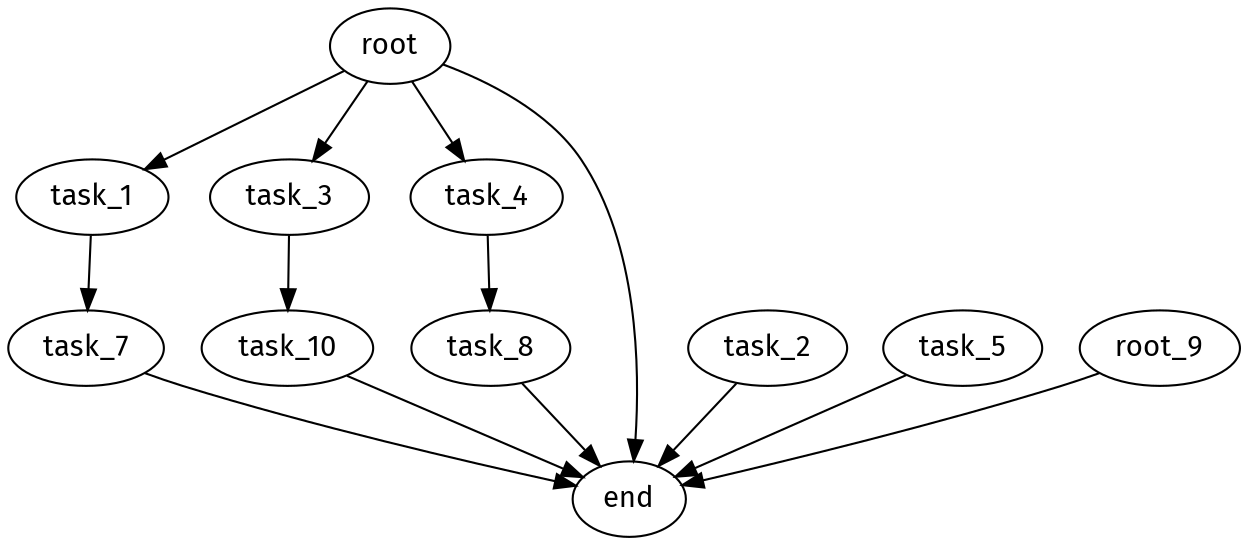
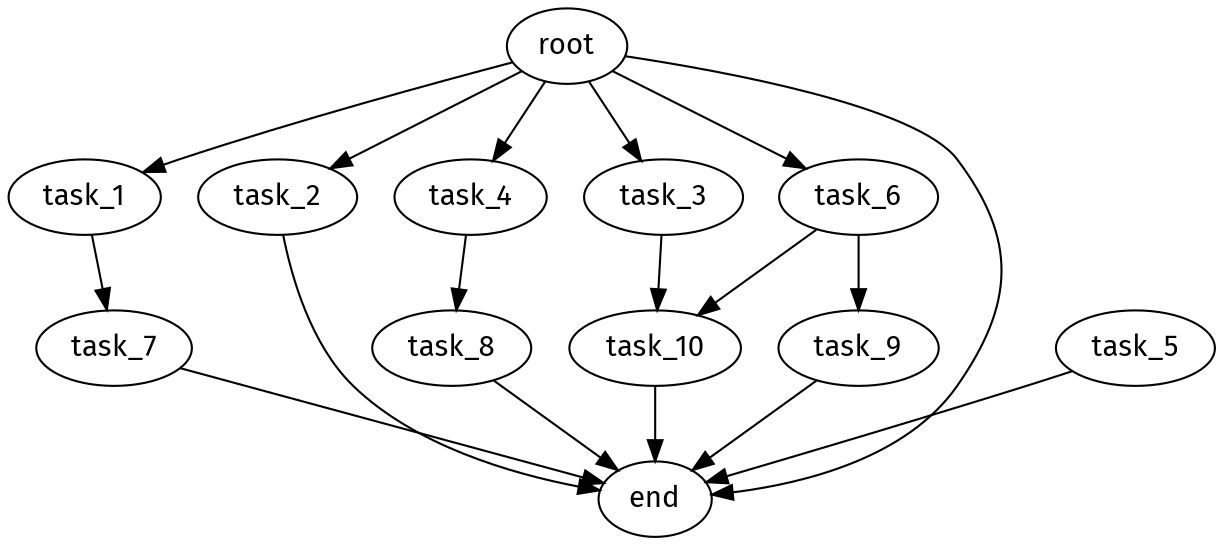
edge "root" -> "task_2": added
node "task_6": added
node "root_9": label "root_9" -> "task_9"
